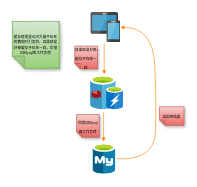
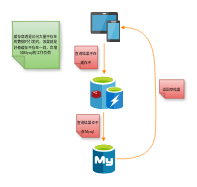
node "效果就是好像缓存不存在一样": label "效果就是好像缓存不存在一样" -> "查询结果不在缓存中"
node "返回空结果": moved (172, 116) -> (172, 89)
node "会增加Mysql的工作负荷": label "会增加Mysql的工作负荷" -> "查询结果也不在Mysql"
